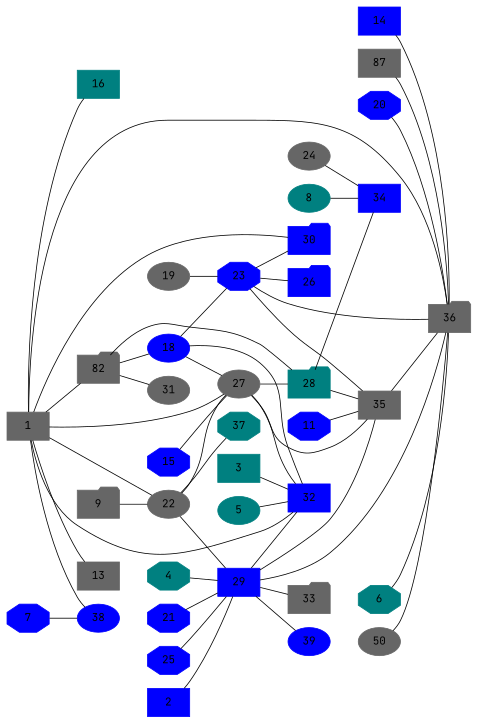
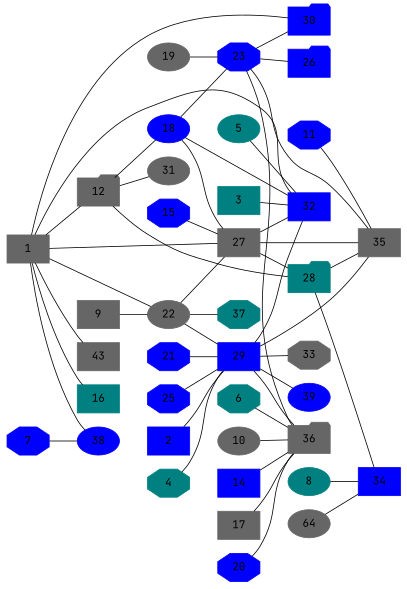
node "87": label "87" -> "17"
edge "36" -- "1": removed
node "24": label "24" -> "64"
edge "36" -- "35": removed
node "82": label "82" -> "12"
node "27": shape ellipse -> box
node "9": shape folder -> box
node "13": label "13" -> "43"
node "33": shape folder -> octagon
node "50": label "50" -> "10"
